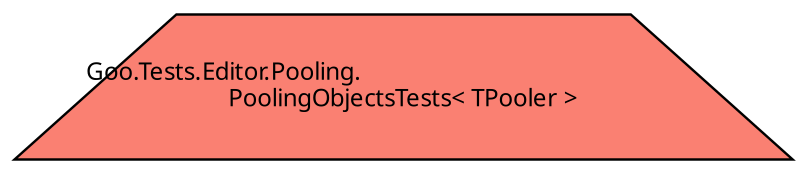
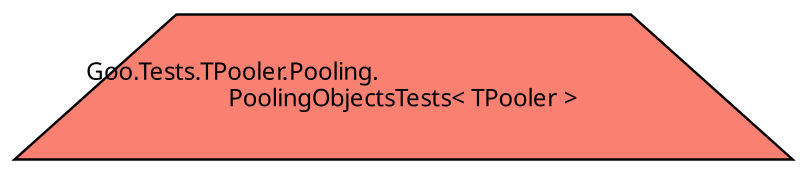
node "Goo.Tests.Editor.Pooling. PoolingObjectsTests< TPooler >": label "Goo.Tests.Editor.Pooling. PoolingObjectsTests< TPooler >" -> "Goo.Tests.TPooler.Pooling. PoolingObjectsTests< TPooler >"
